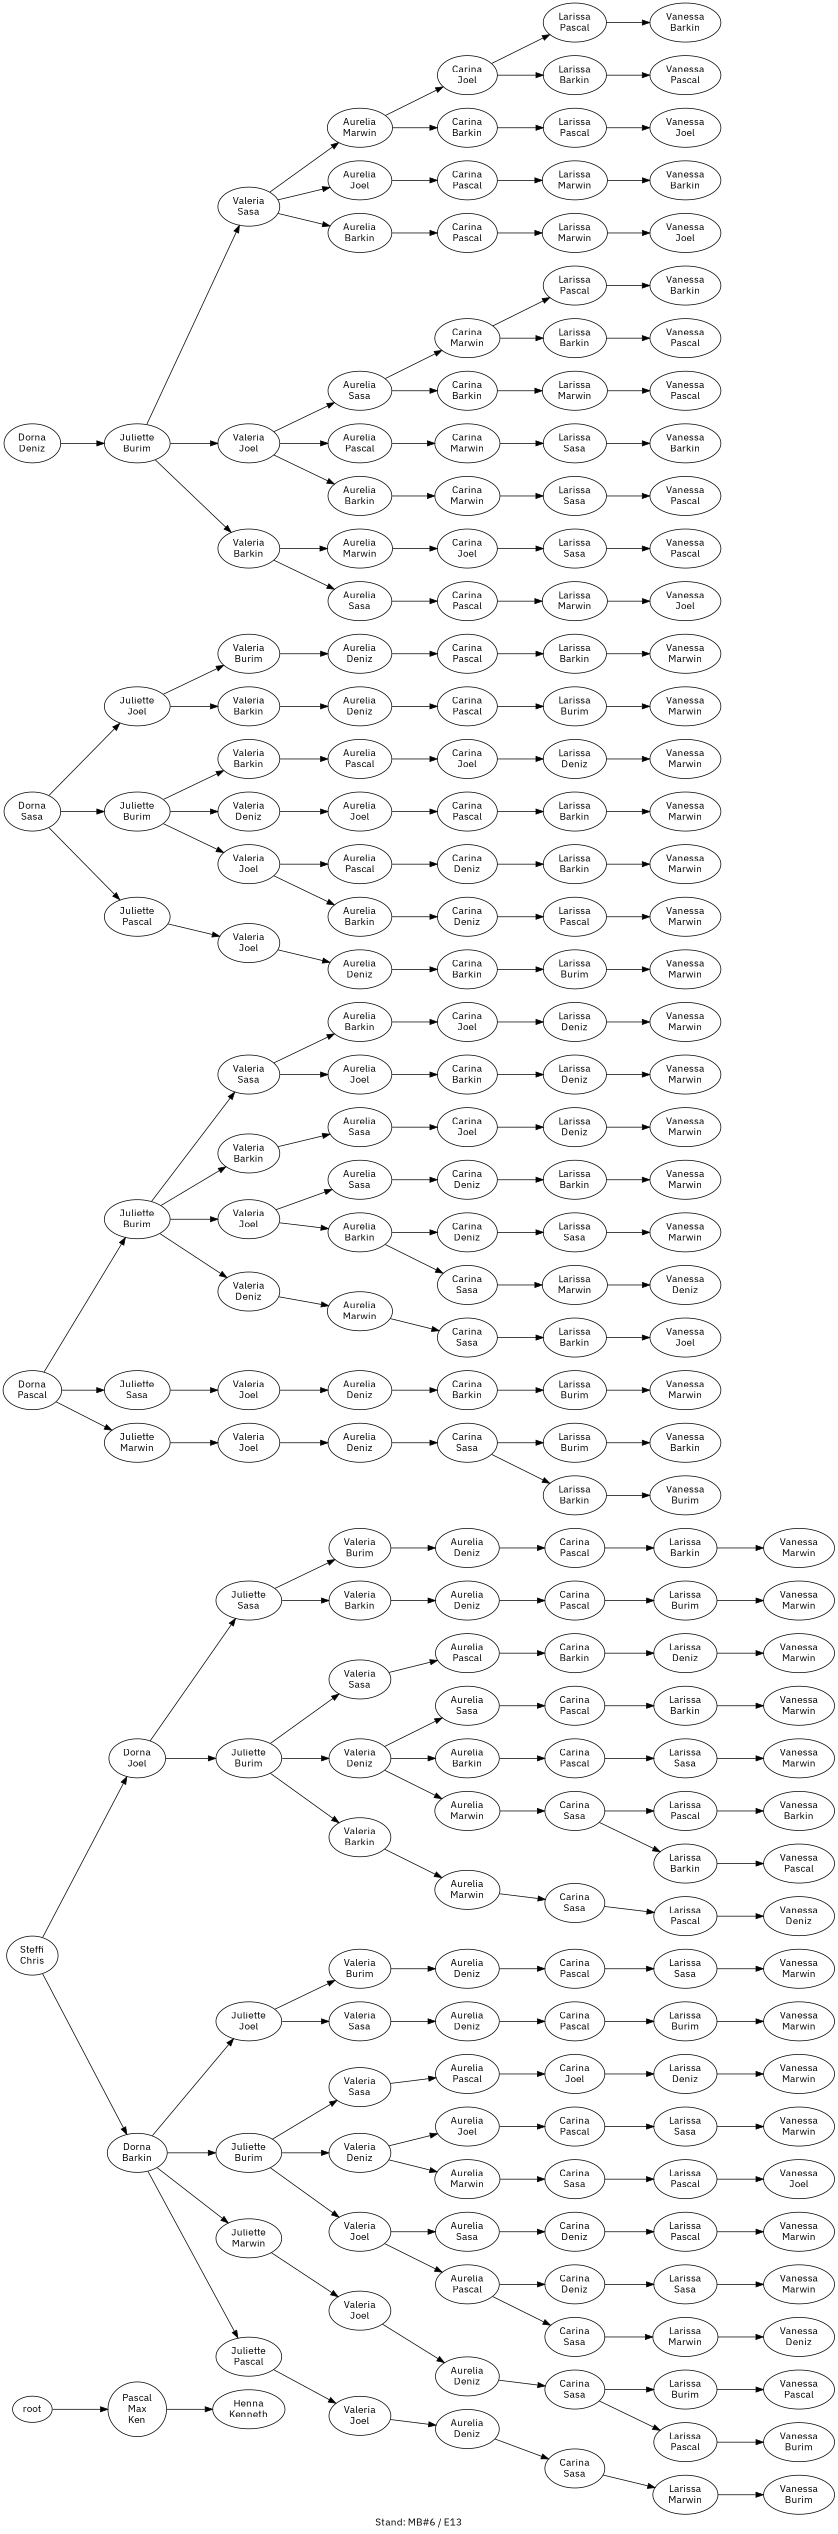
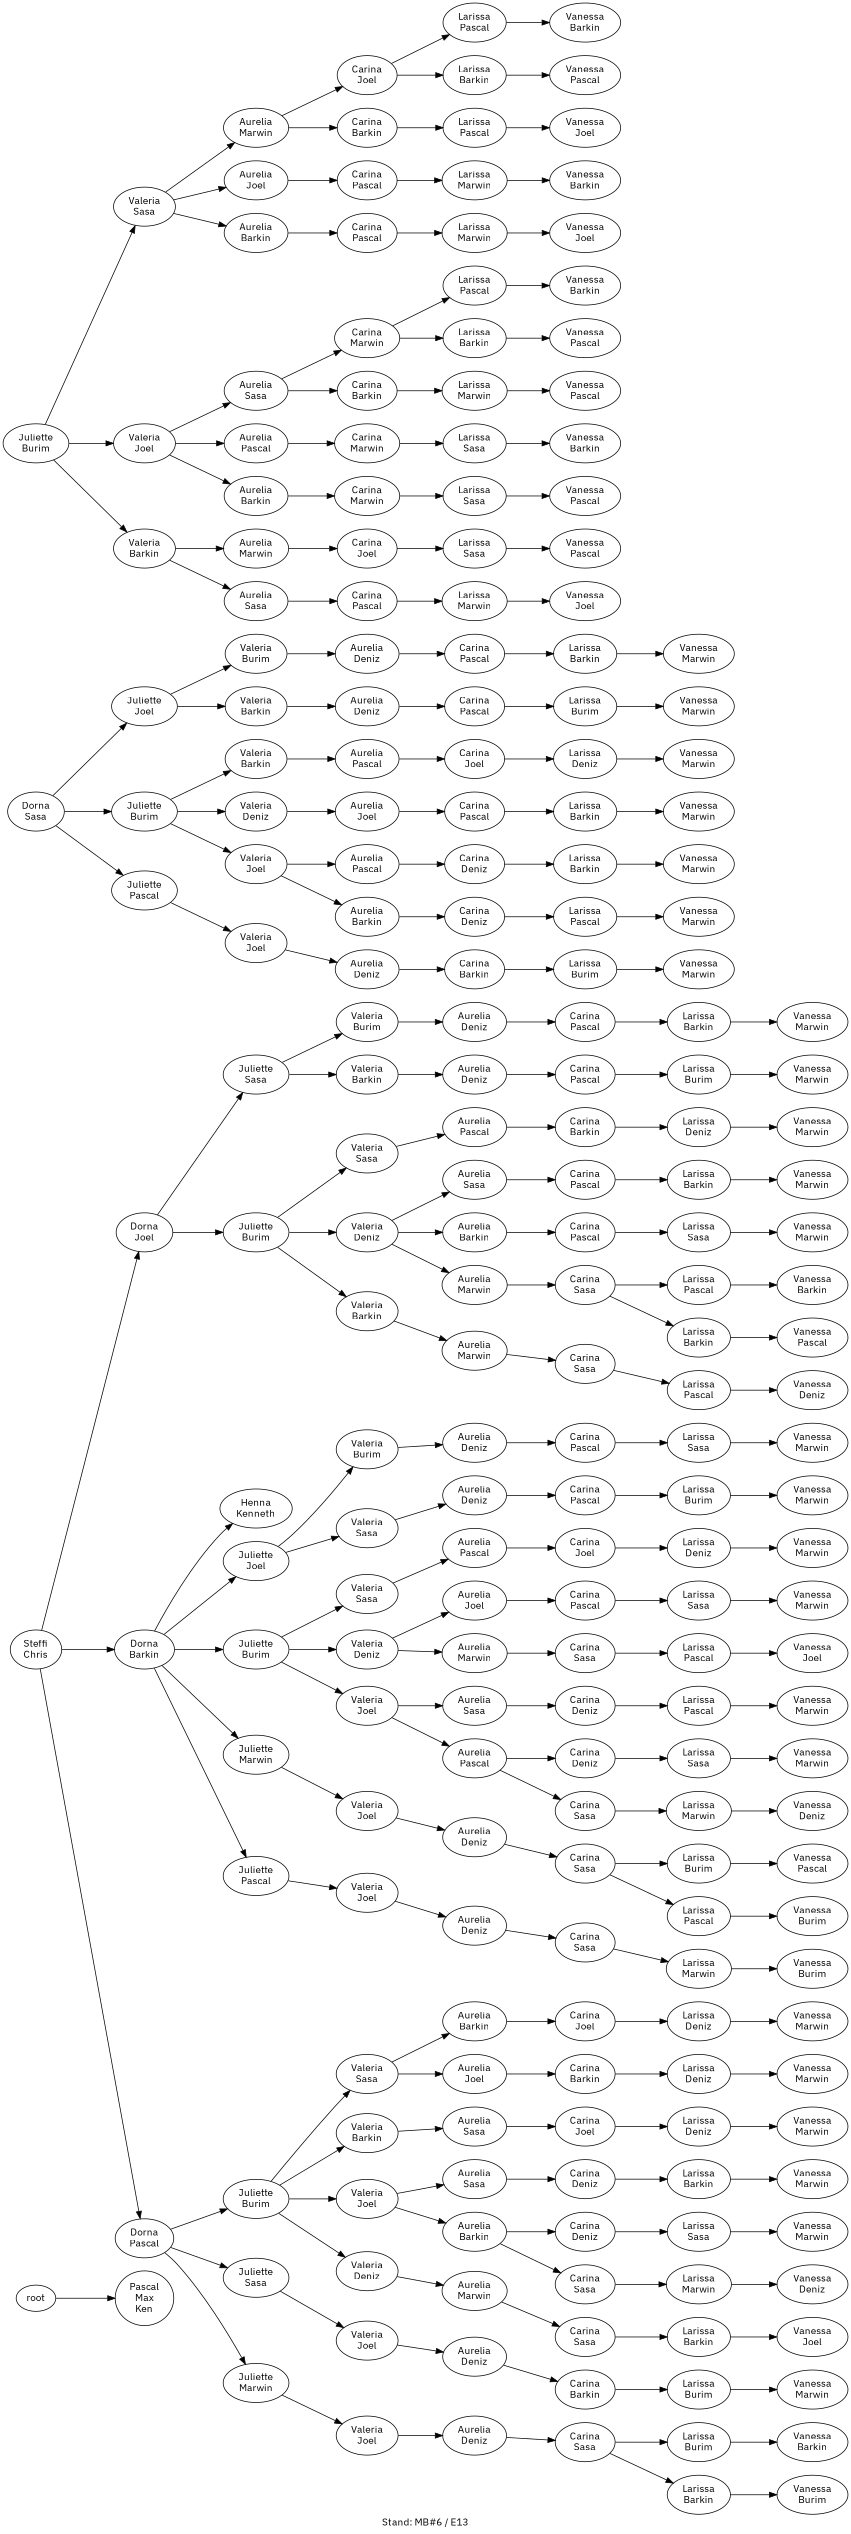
node "Dorna Deniz": removed
edge "Steffi Chris" -> "Dorna Pascal": added
edge "Pascal Max Ken" -> "Henna Kenneth": now "Dorna Barkin" -> "Henna Kenneth"
